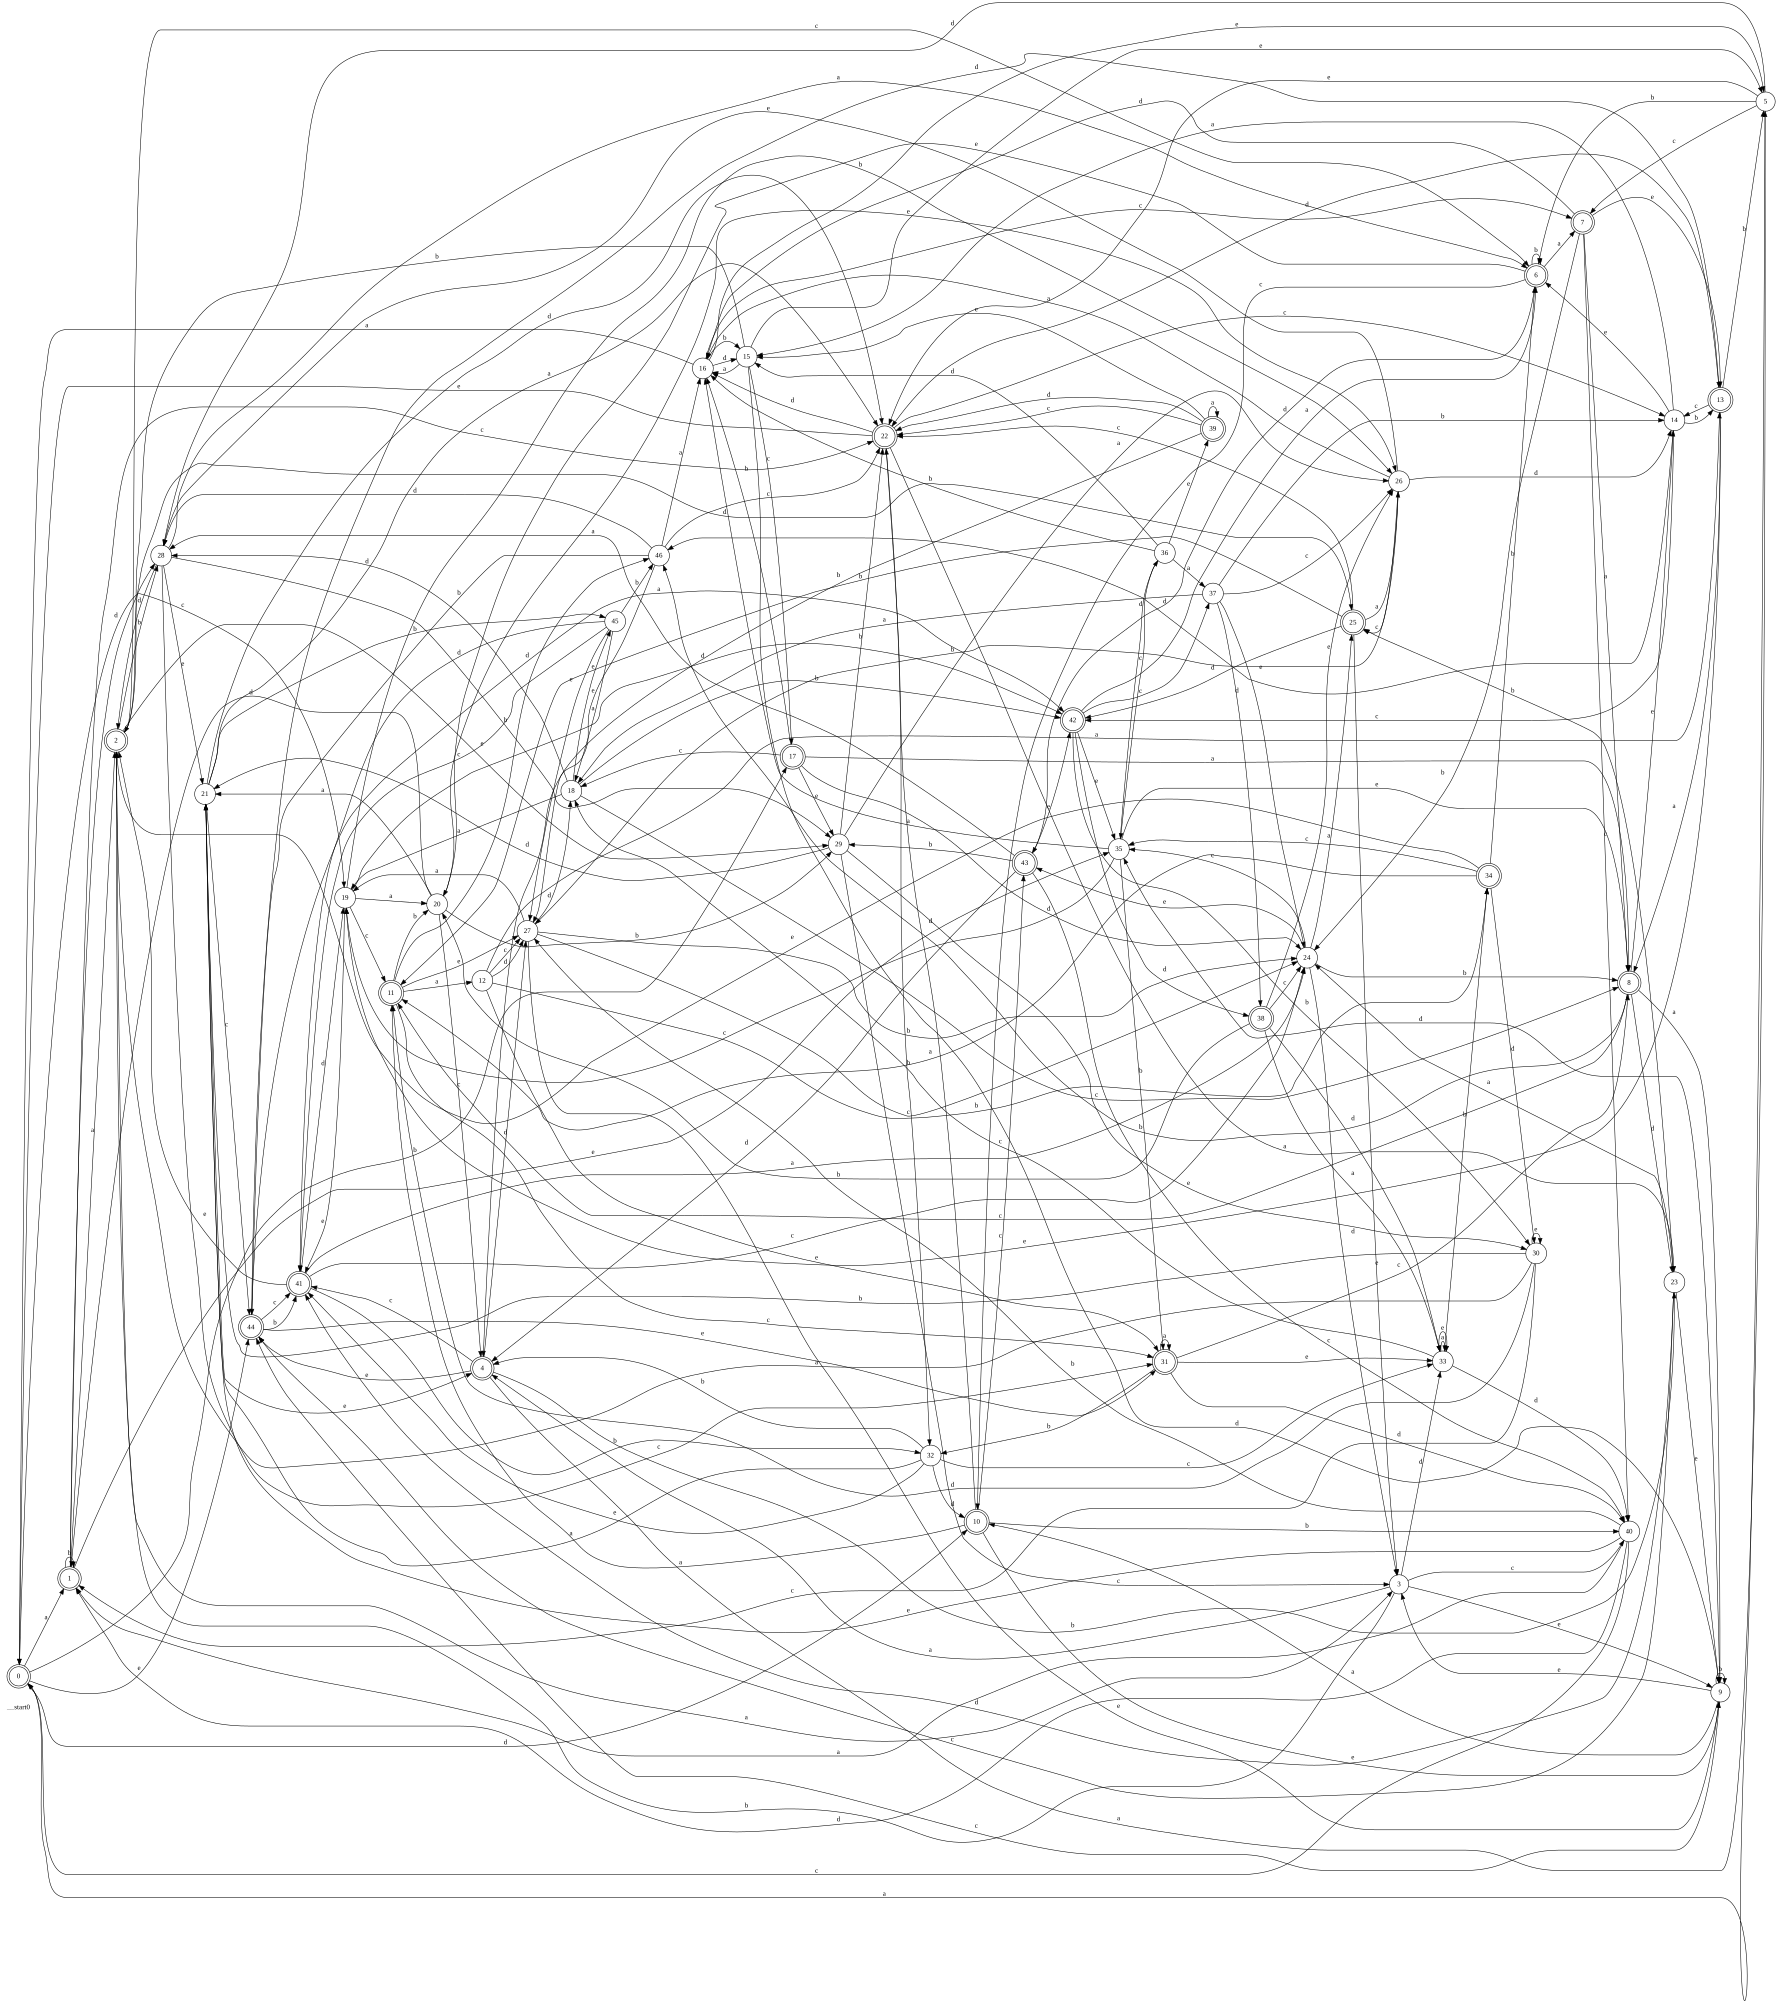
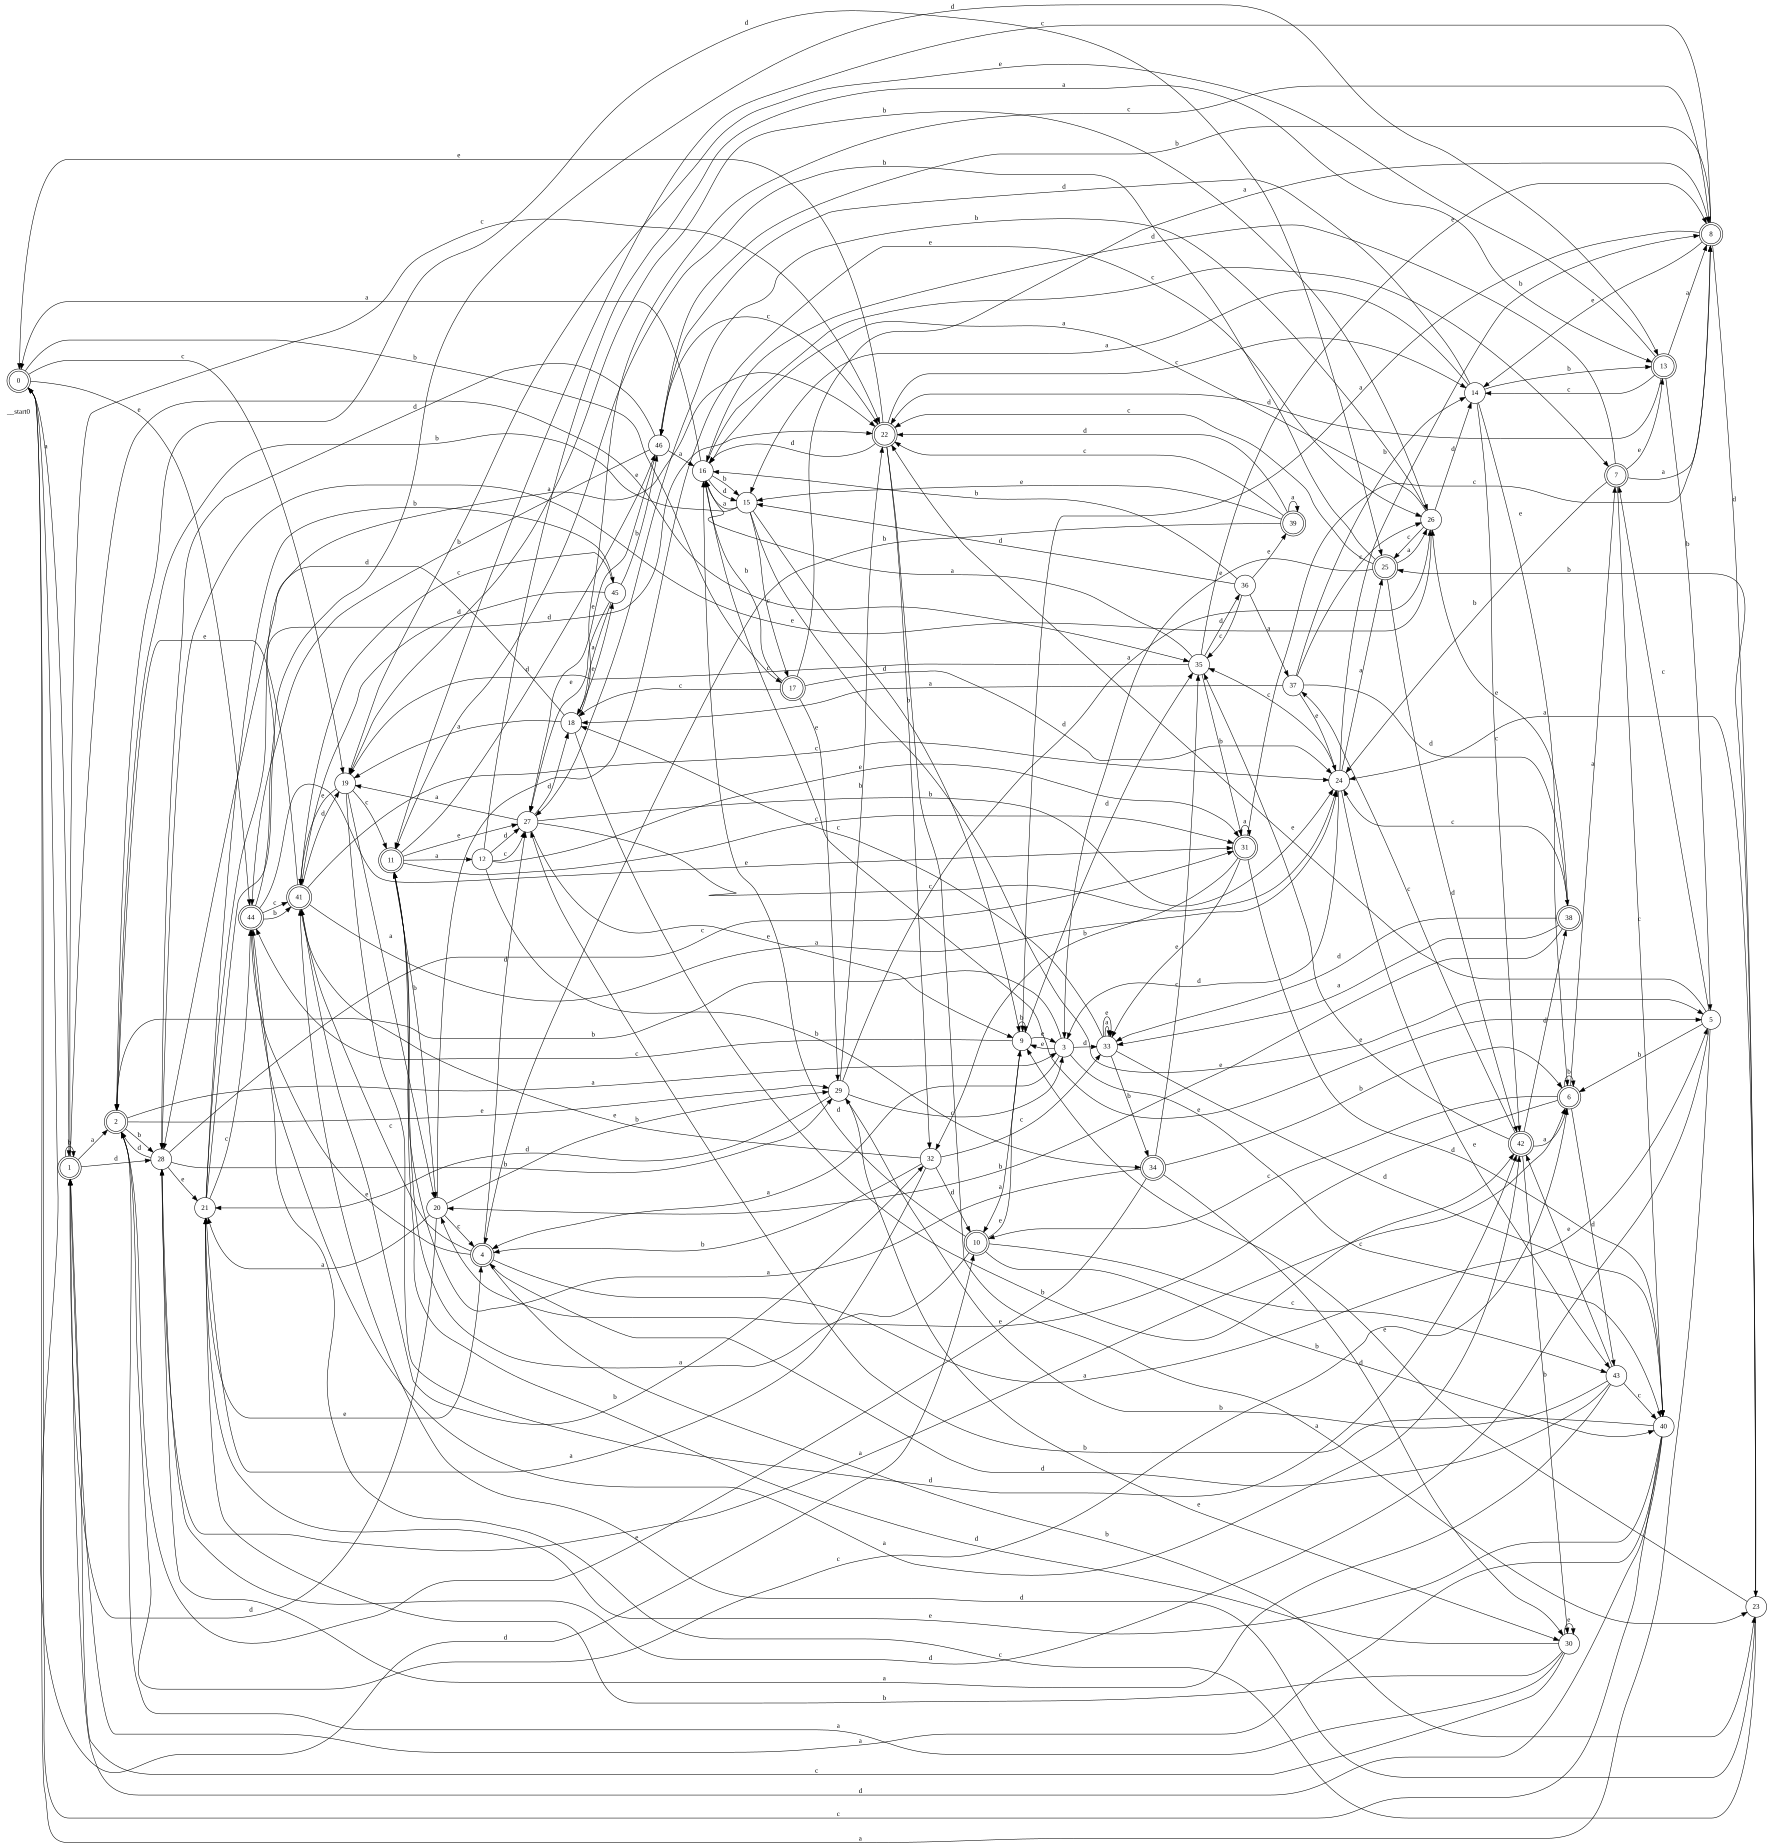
node "43": shape doublecircle -> circle
edge "10" -> "22": now "10" -> "16"
